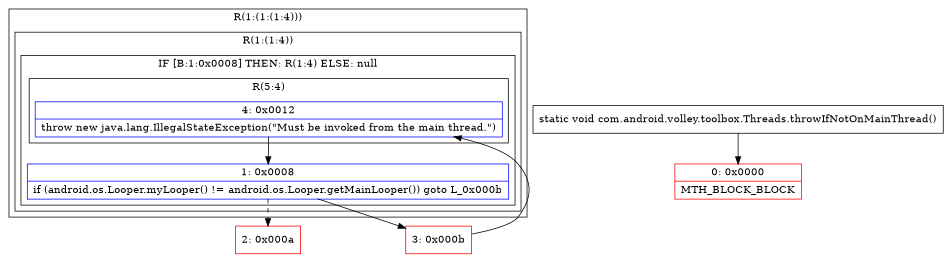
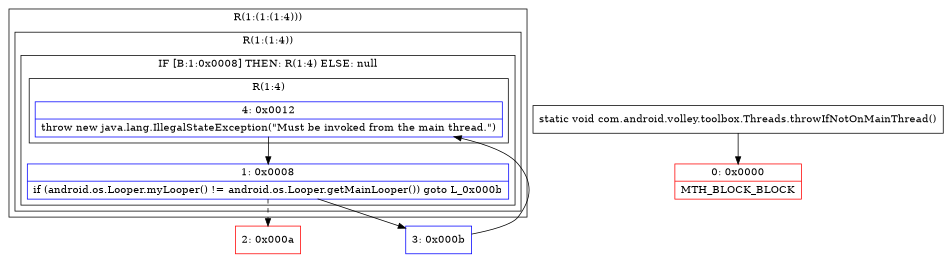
cluster "R(5:4)": label "R(5:4)" -> "R(1:4)"
node "3: 0x000b": color red -> blue
